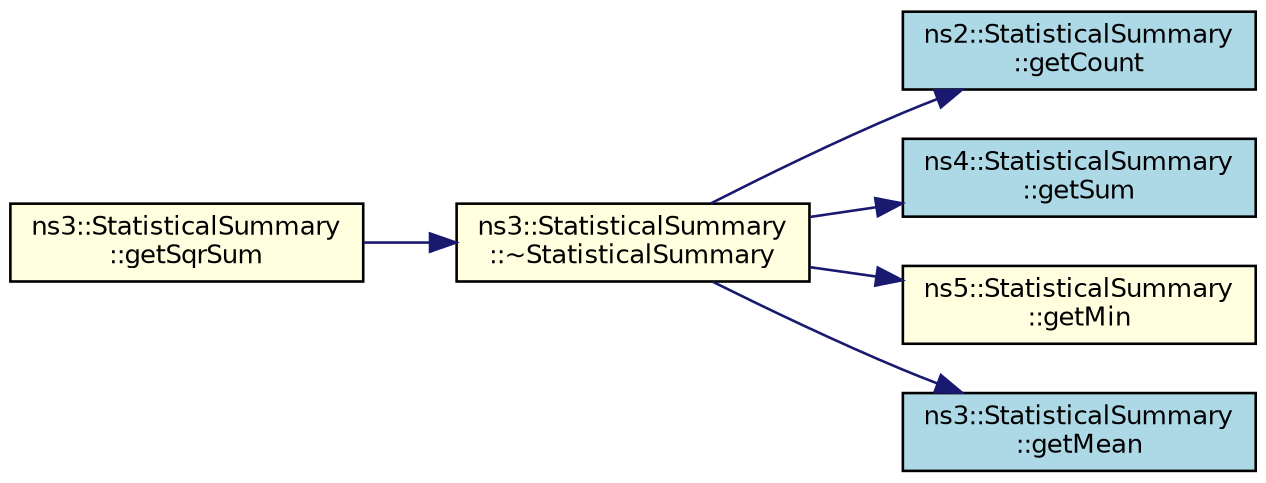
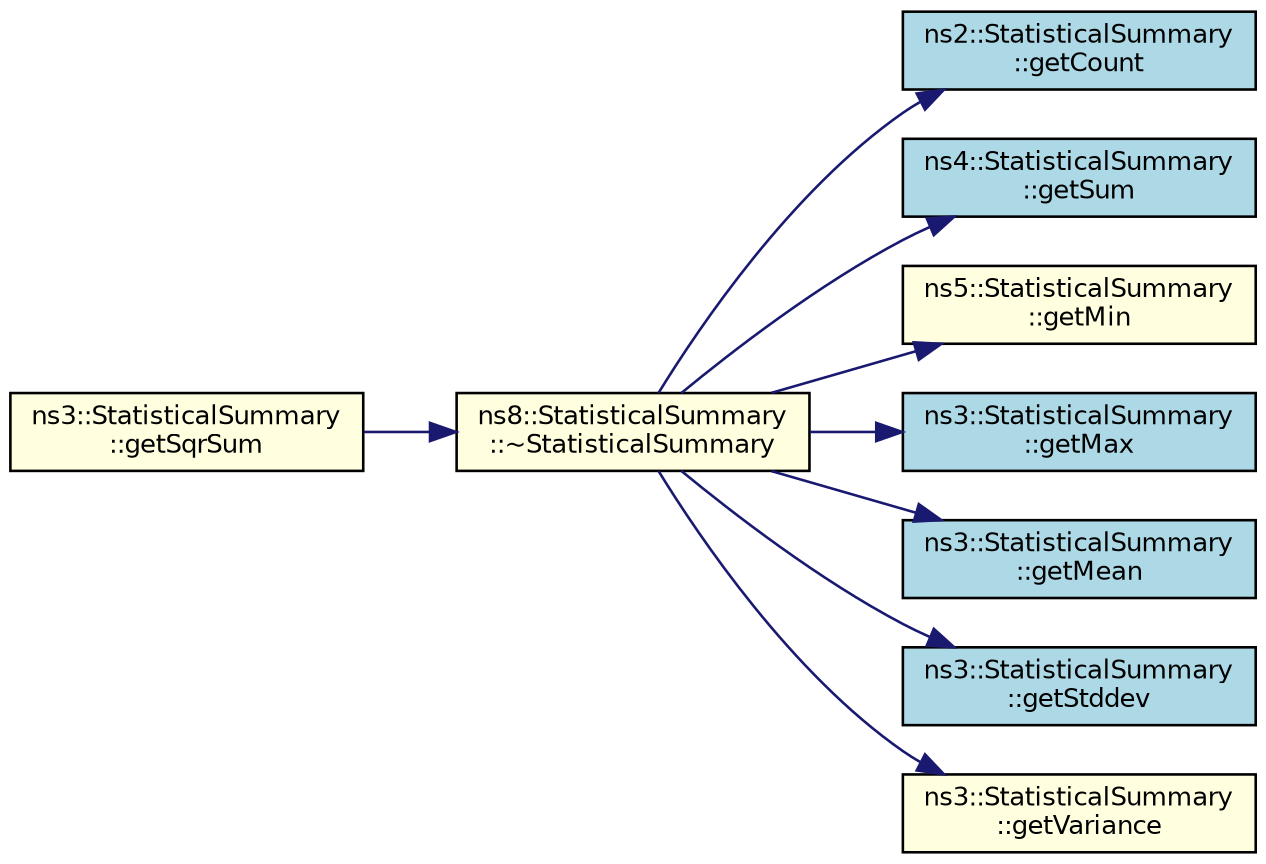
node "ns3::StatisticalSummary ::~StatisticalSummary": label "ns3::StatisticalSummary ::~StatisticalSummary" -> "ns8::StatisticalSummary ::~StatisticalSummary"
node "ns3::StatisticalSummary ::getMax": added
node "ns3::StatisticalSummary ::getStddev": added
node "ns3::StatisticalSummary ::getVariance": added
